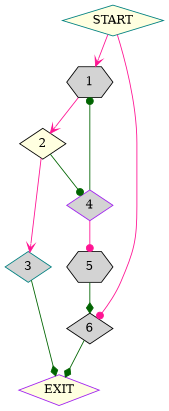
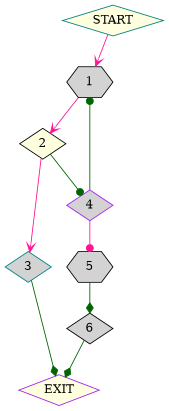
edge "START" -> "6": removed
